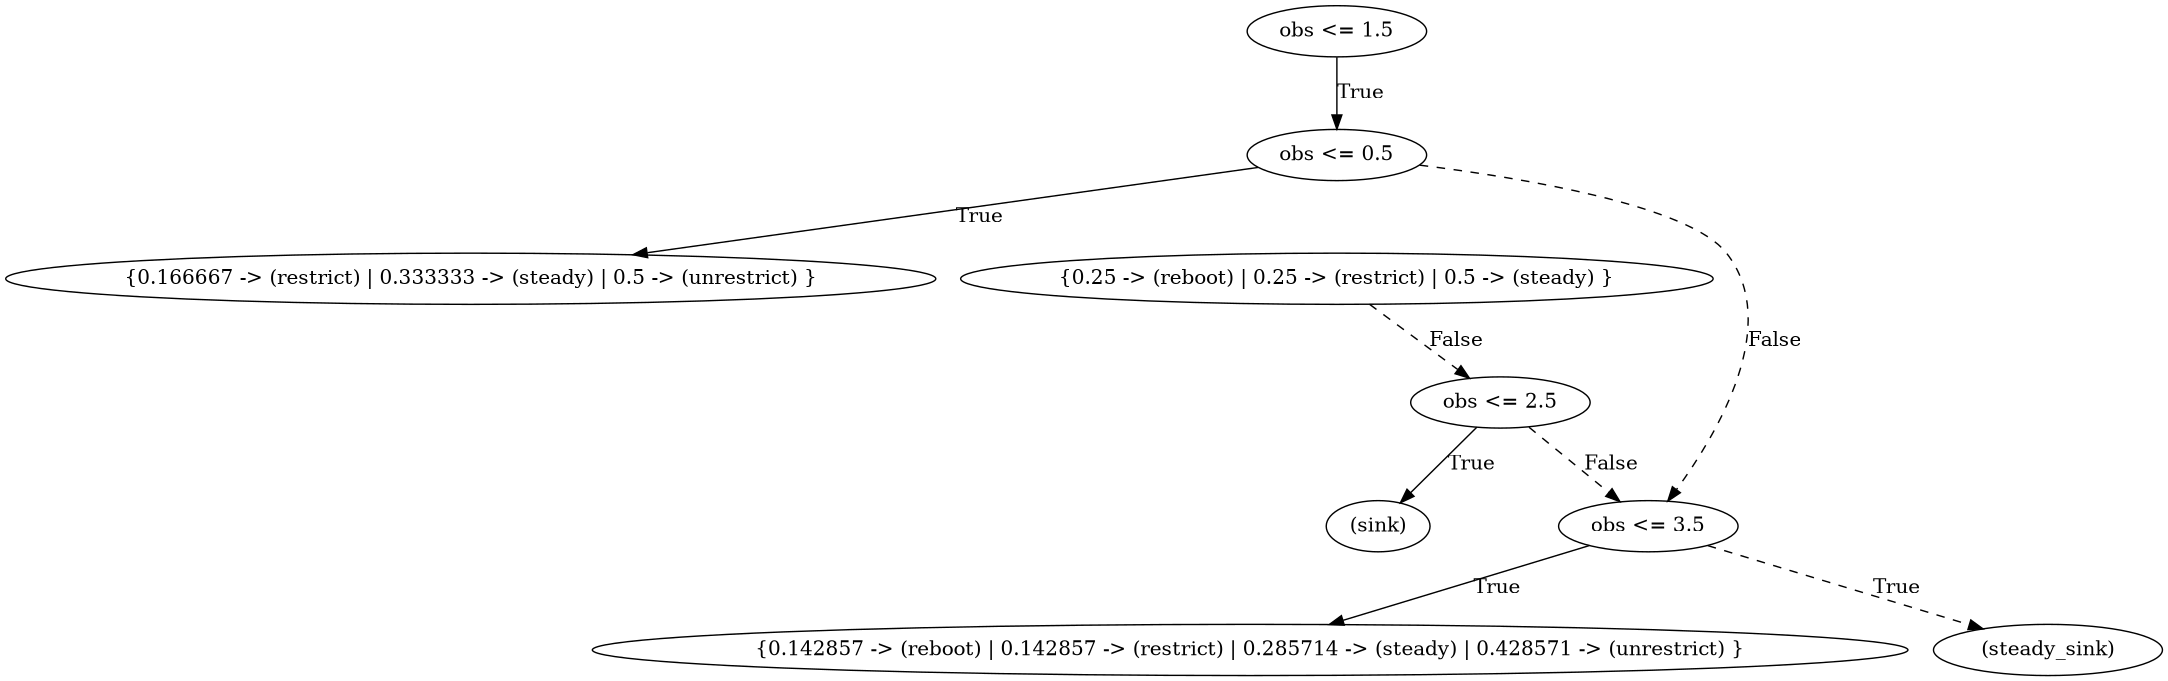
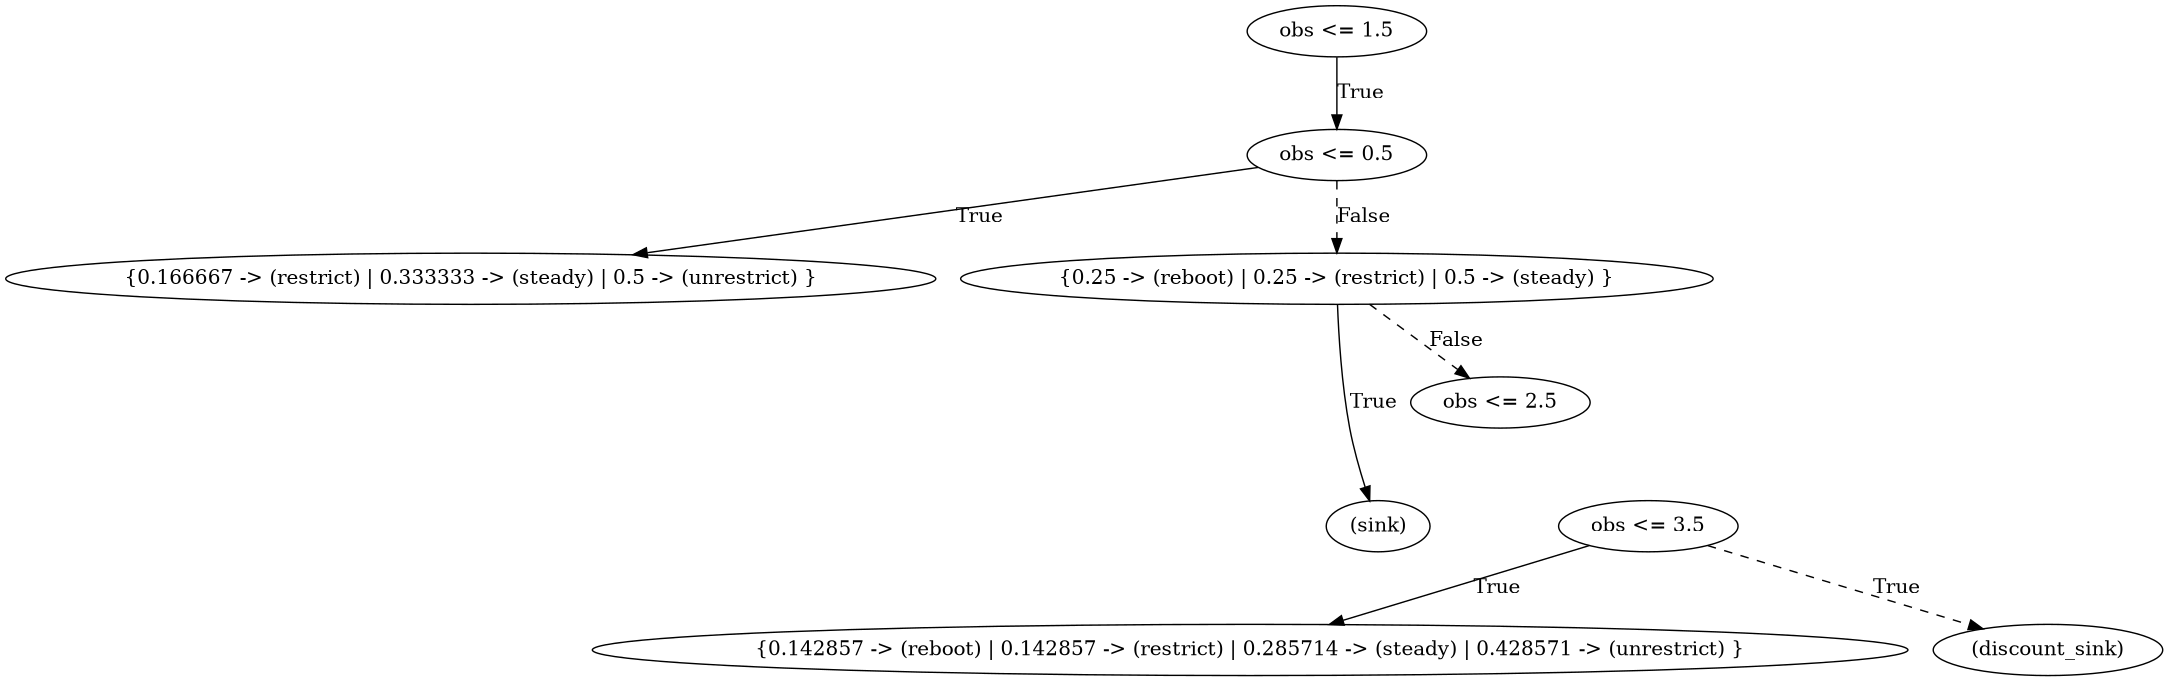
edge "obs <= 0.5" -> "obs <= 3.5": now "obs <= 0.5" -> "{0.25 -> (reboot) | 0.25 -> (restrict) | 0.5 -> (steady) }"
edge "obs <= 2.5" -> "(sink)": now "{0.25 -> (reboot) | 0.25 -> (restrict) | 0.5 -> (steady) }" -> "(sink)"
edge "obs <= 2.5" -> "obs <= 3.5": removed, label "False"
node "(steady_sink)": label "(steady_sink)" -> "(discount_sink)"
